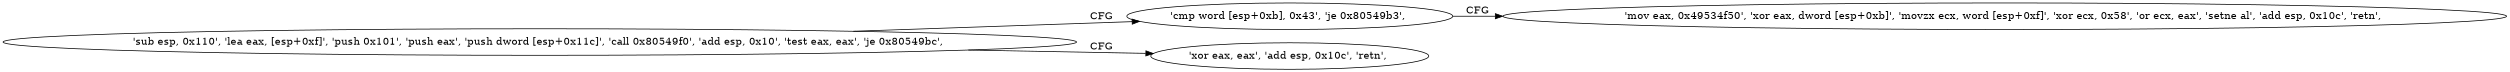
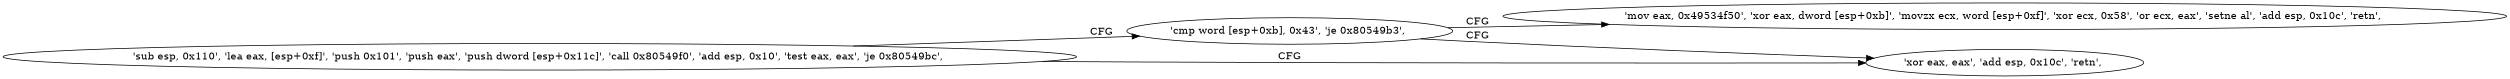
edge "'cmp word [esp+0xb], 0x43', 'je 0x80549b3'," -> "'xor eax, eax', 'add esp, 0x10c', 'retn',": added, label "CFG"
